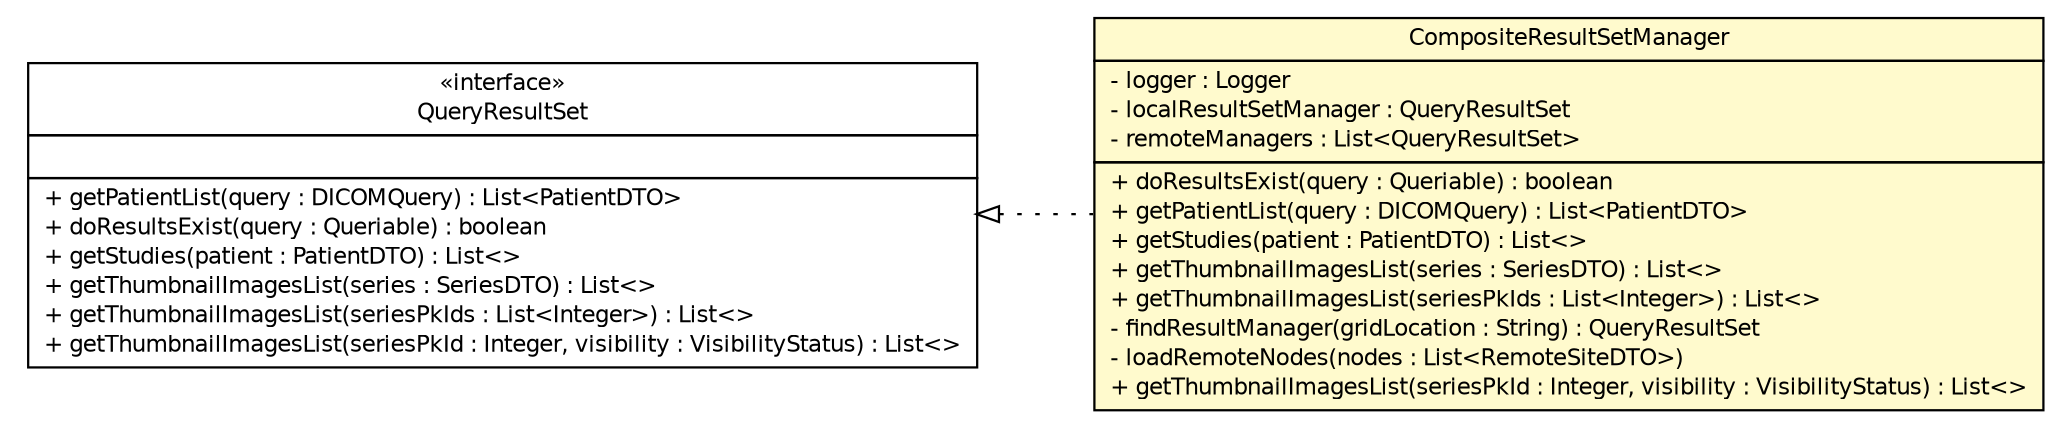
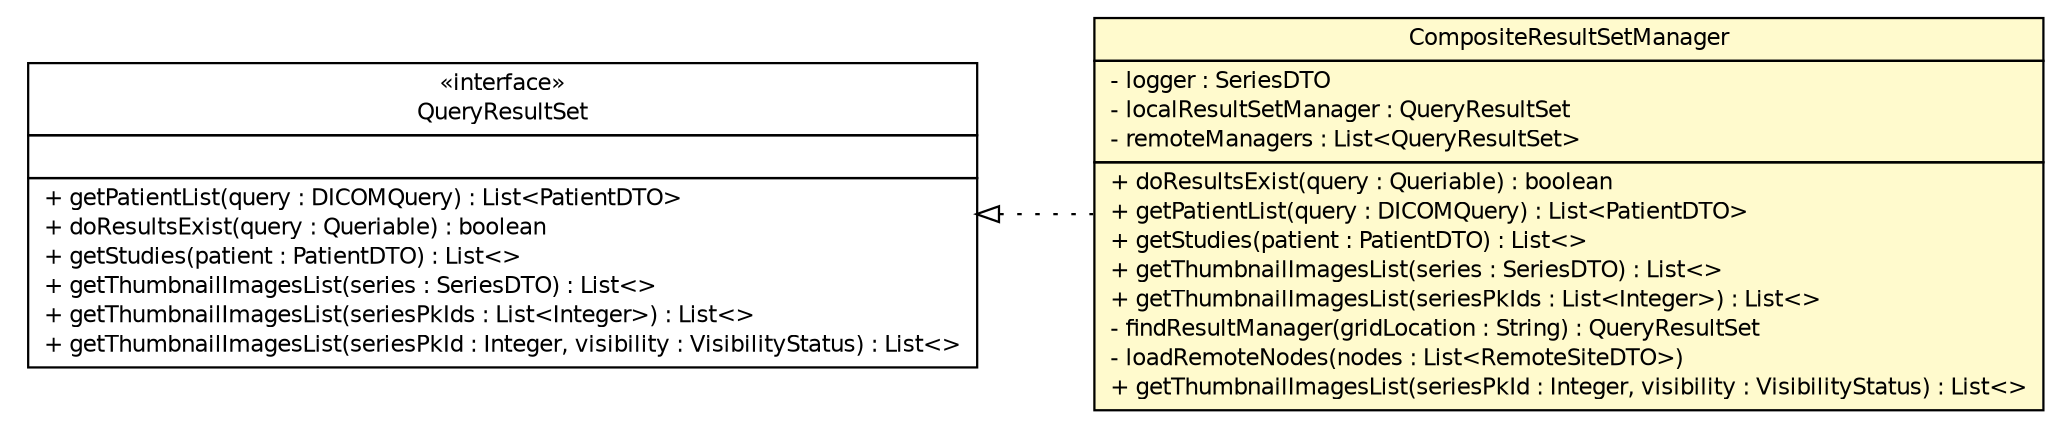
node "CompositeResultSetManager": text "- logger : Logger" -> "- logger : SeriesDTO"
